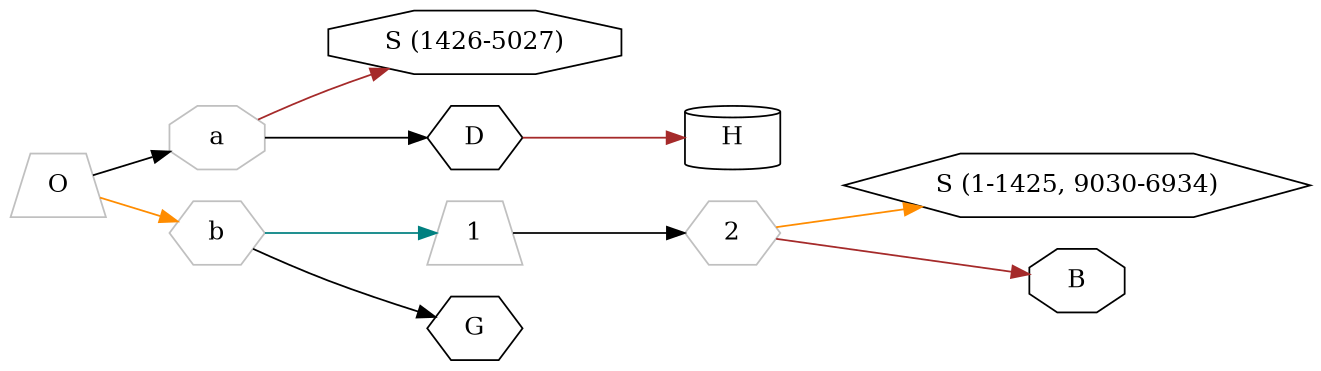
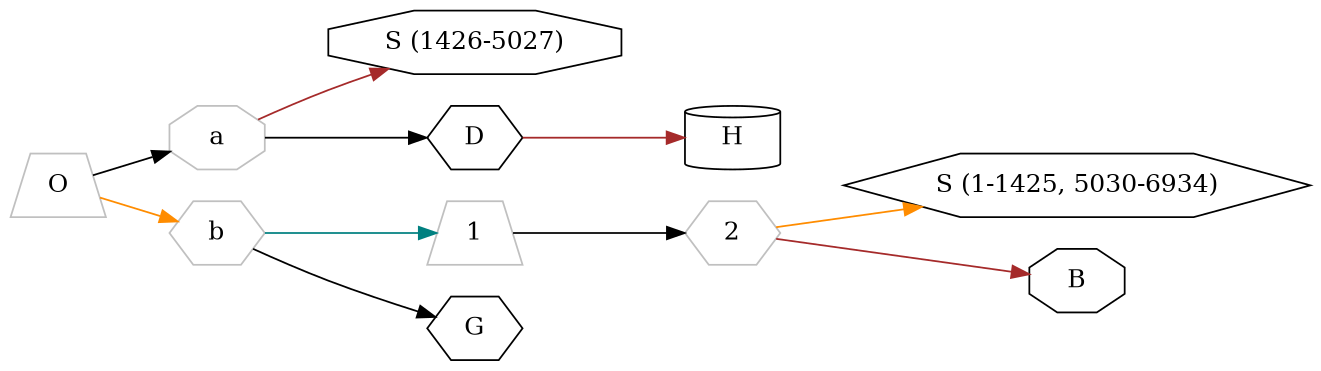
node "S (1-1425, 9030-6934)": label "S (1-1425, 9030-6934)" -> "S (1-1425, 5030-6934)"
